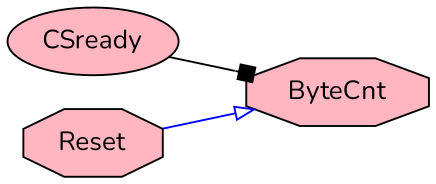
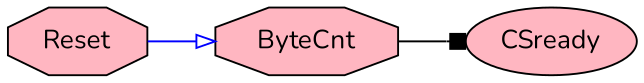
edge "CSready" -> "ByteCnt": reversed
